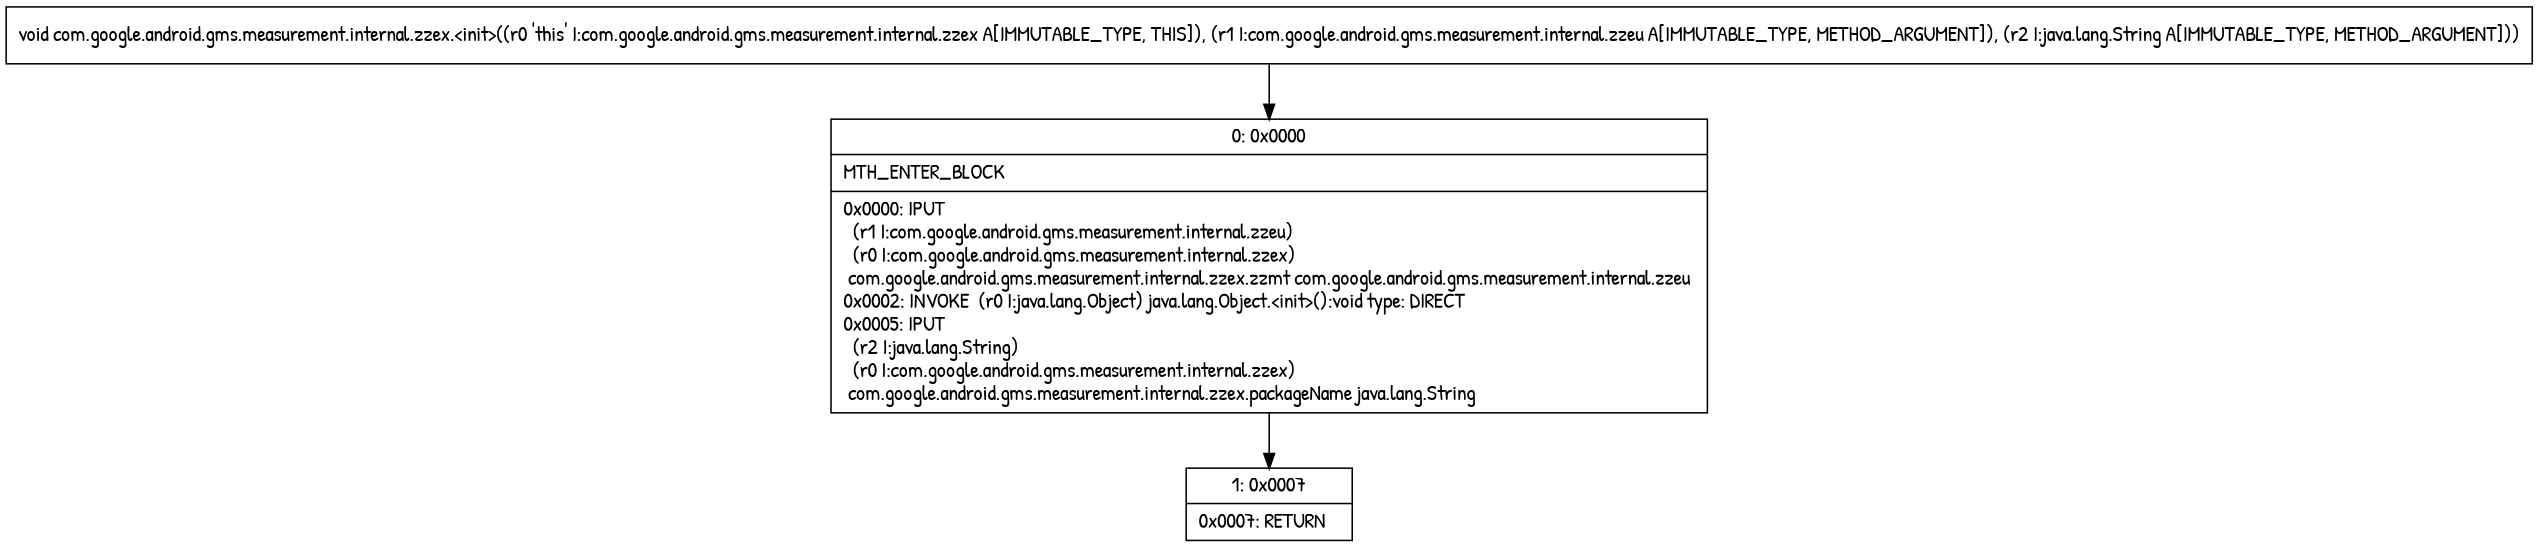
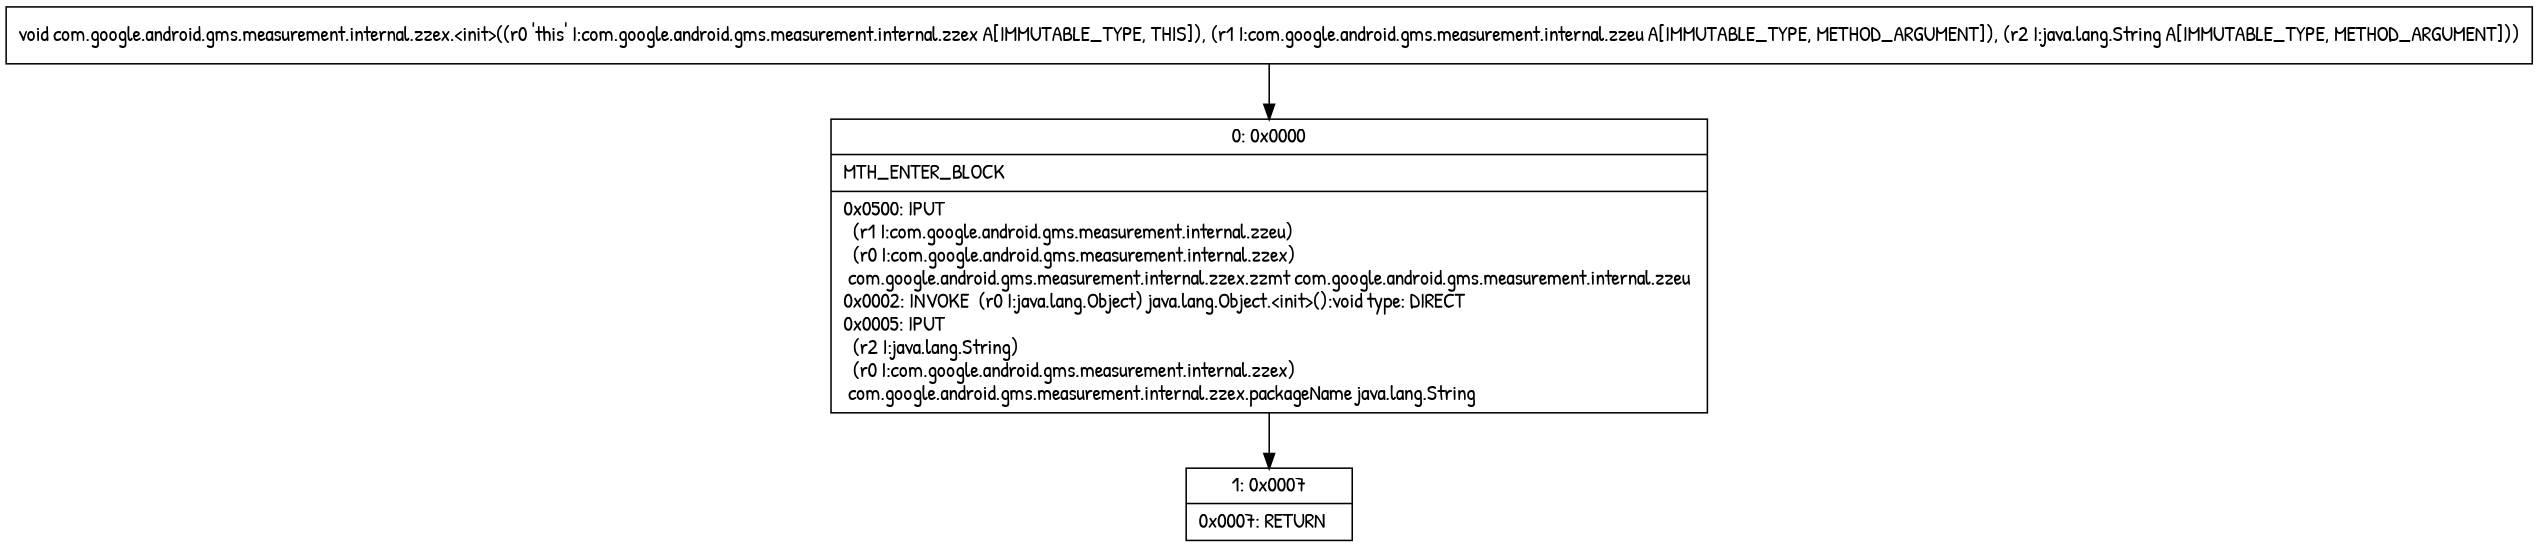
node "0: 0x0000": text "0x0000: IPUT" -> "0x0500: IPUT"
